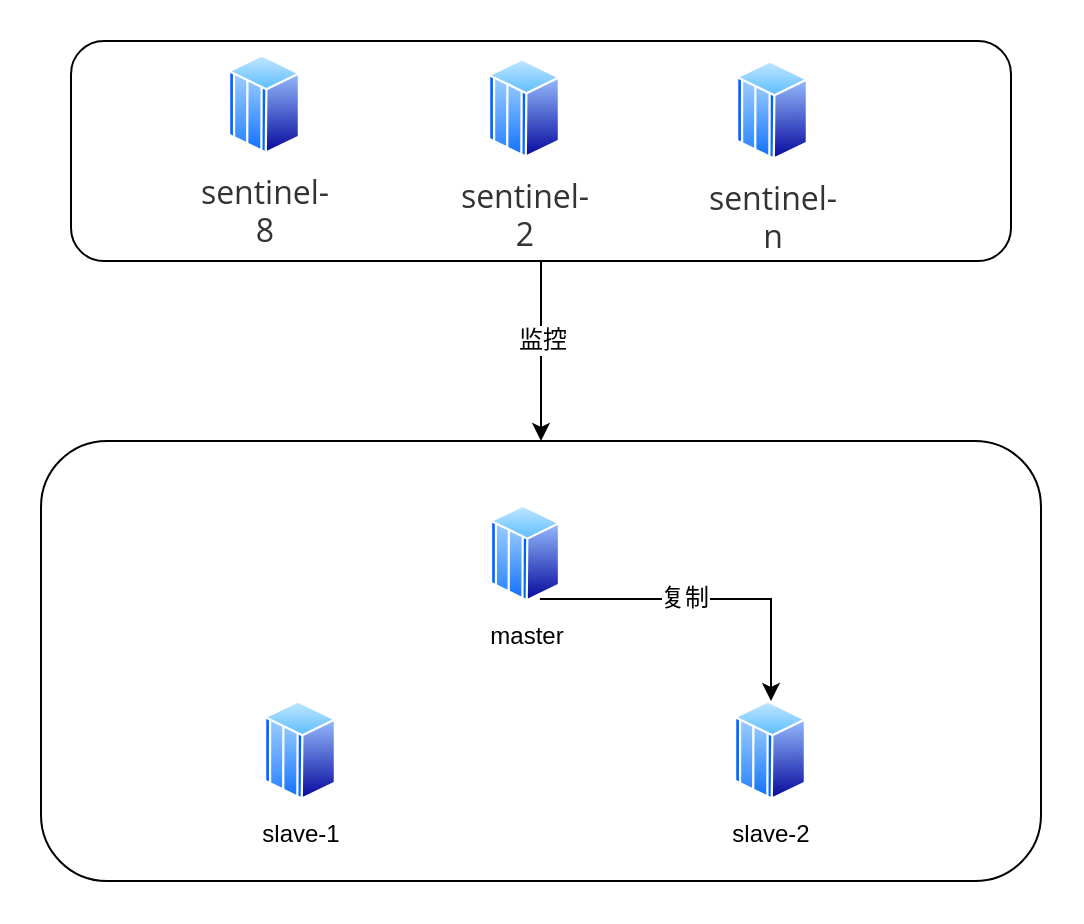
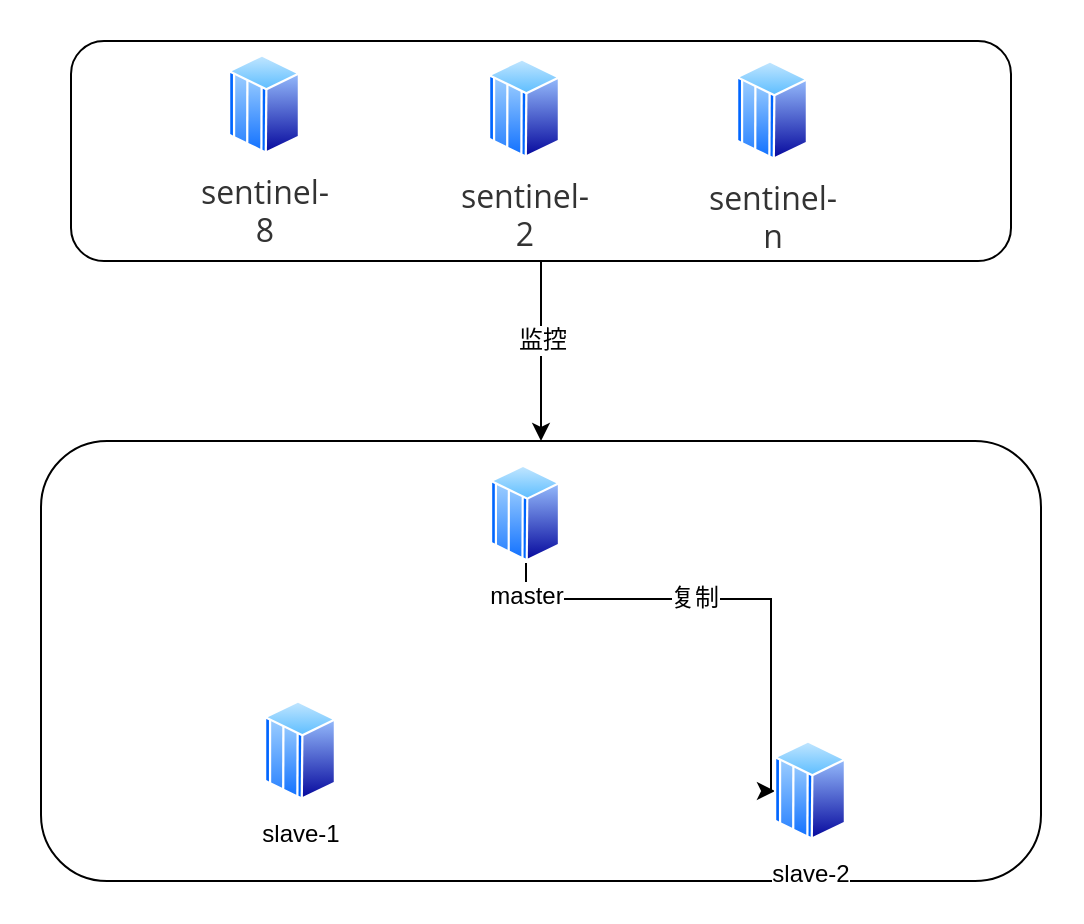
node "master": moved (526, 554) -> (526, 514)
node "slave-2": moved (771, 751) -> (811, 791)
